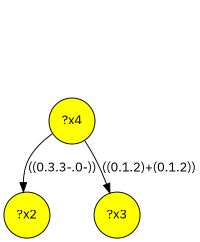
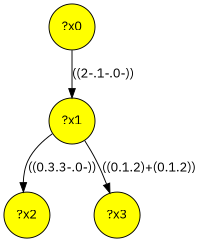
node "?x0": added
node "?x4": label "?x4" -> "?x1"
